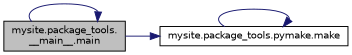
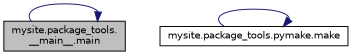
edge "mysite.package_tools. __main__.main" -> "mysite.package_tools.pymake.make": removed
